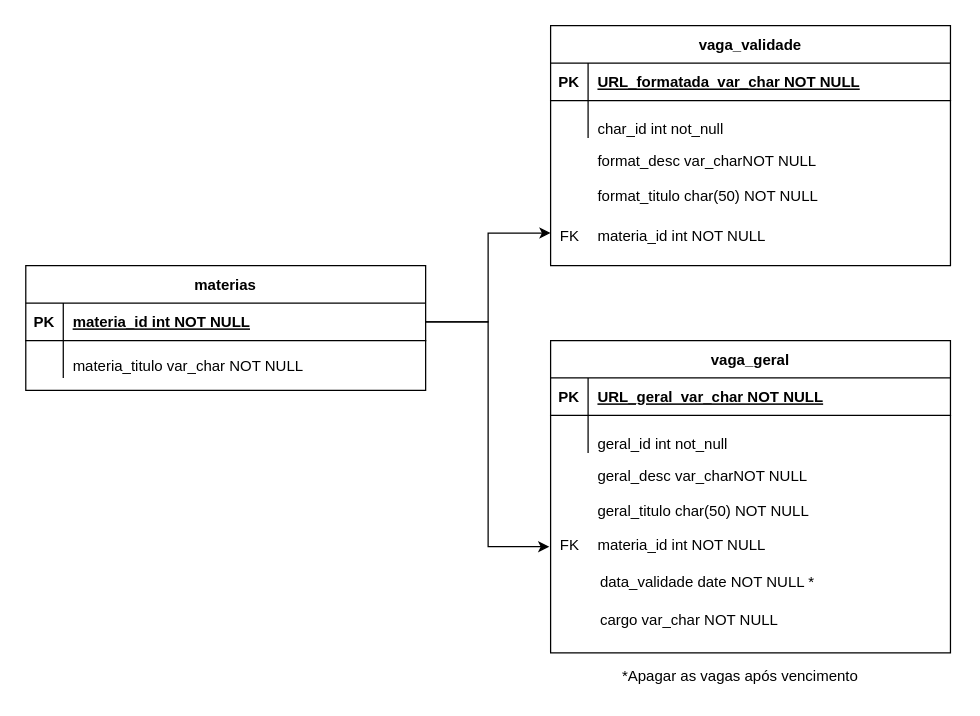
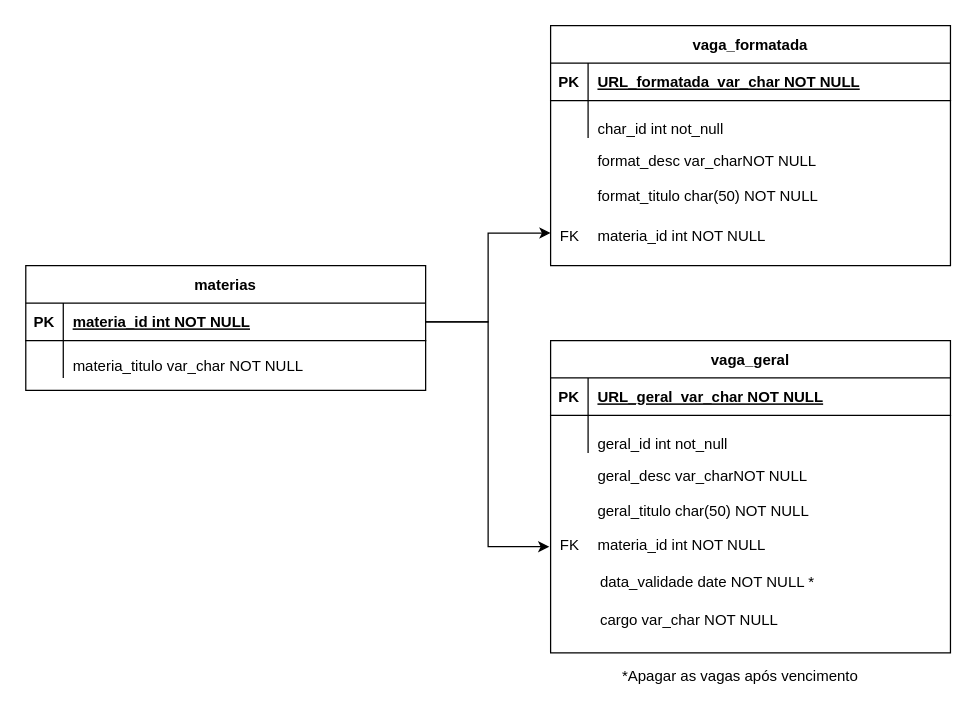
node "vaga_validade": label "vaga_validade" -> "vaga_formatada"
